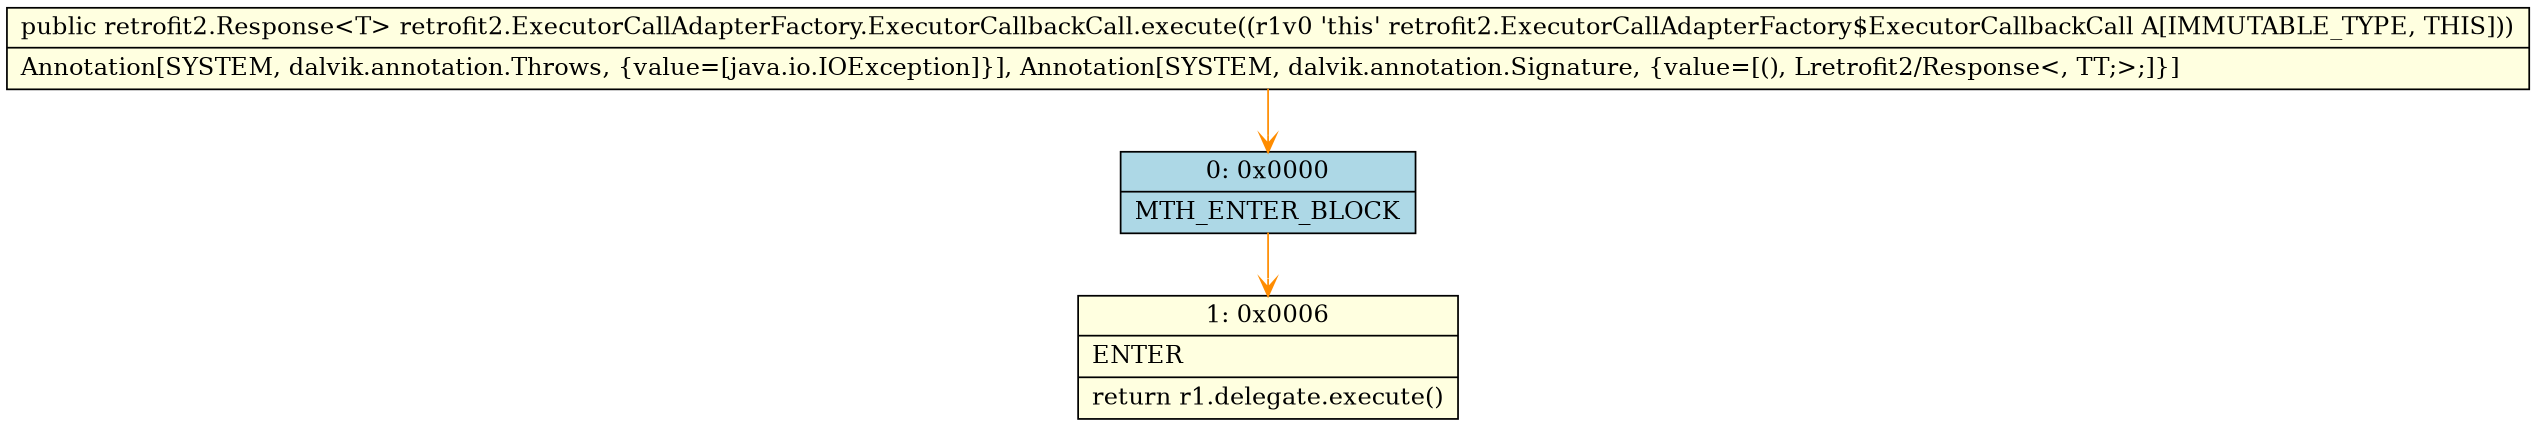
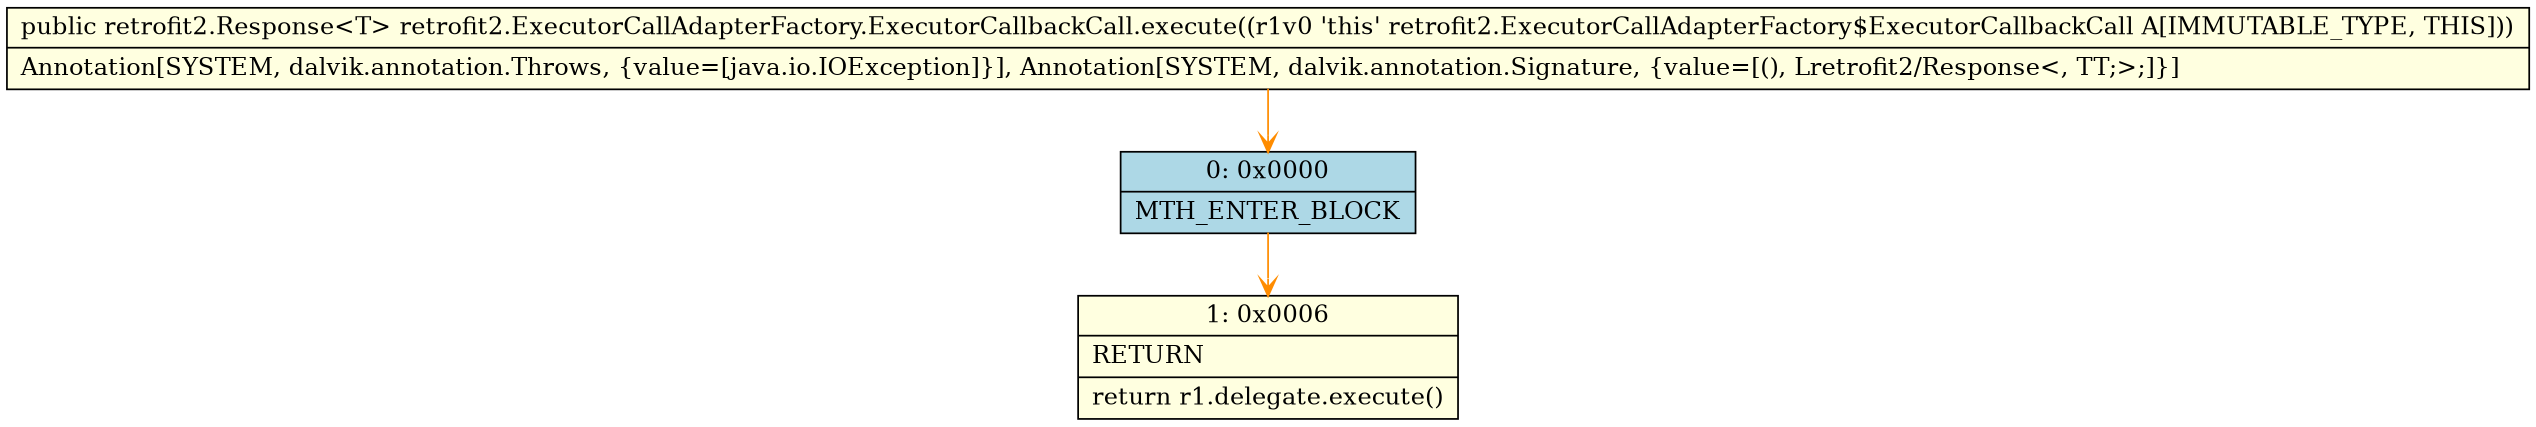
node "1: 0x0006": text "ENTER" -> "RETURN"
